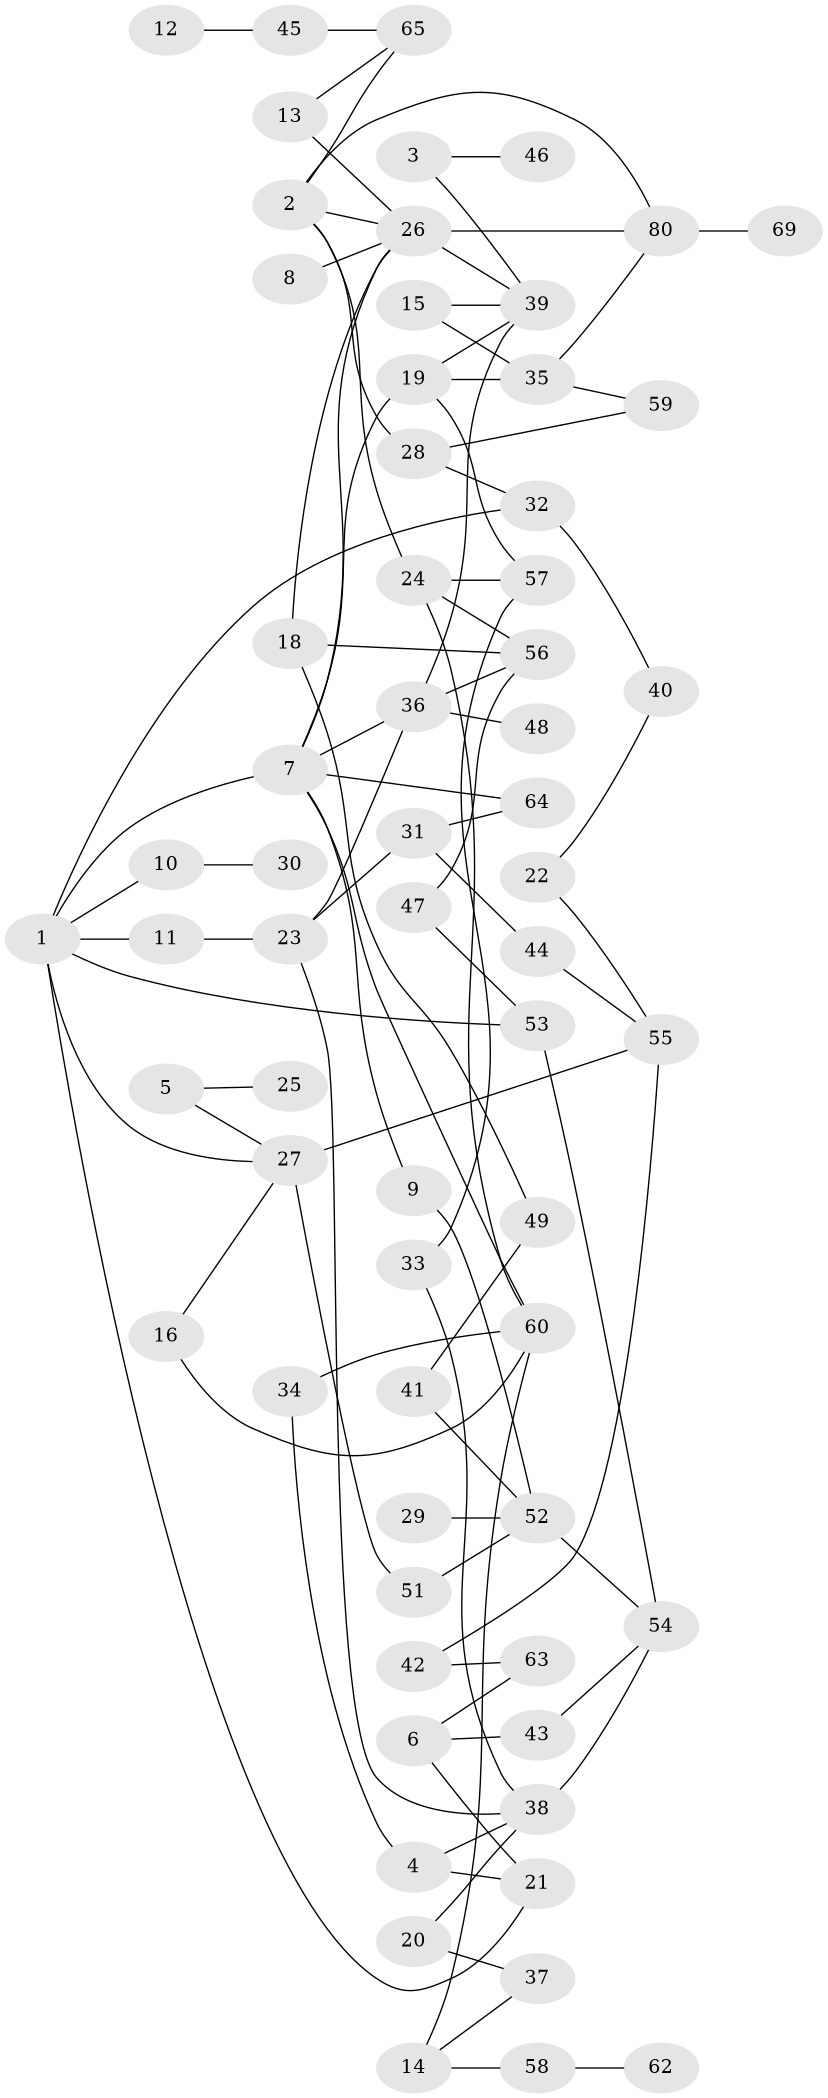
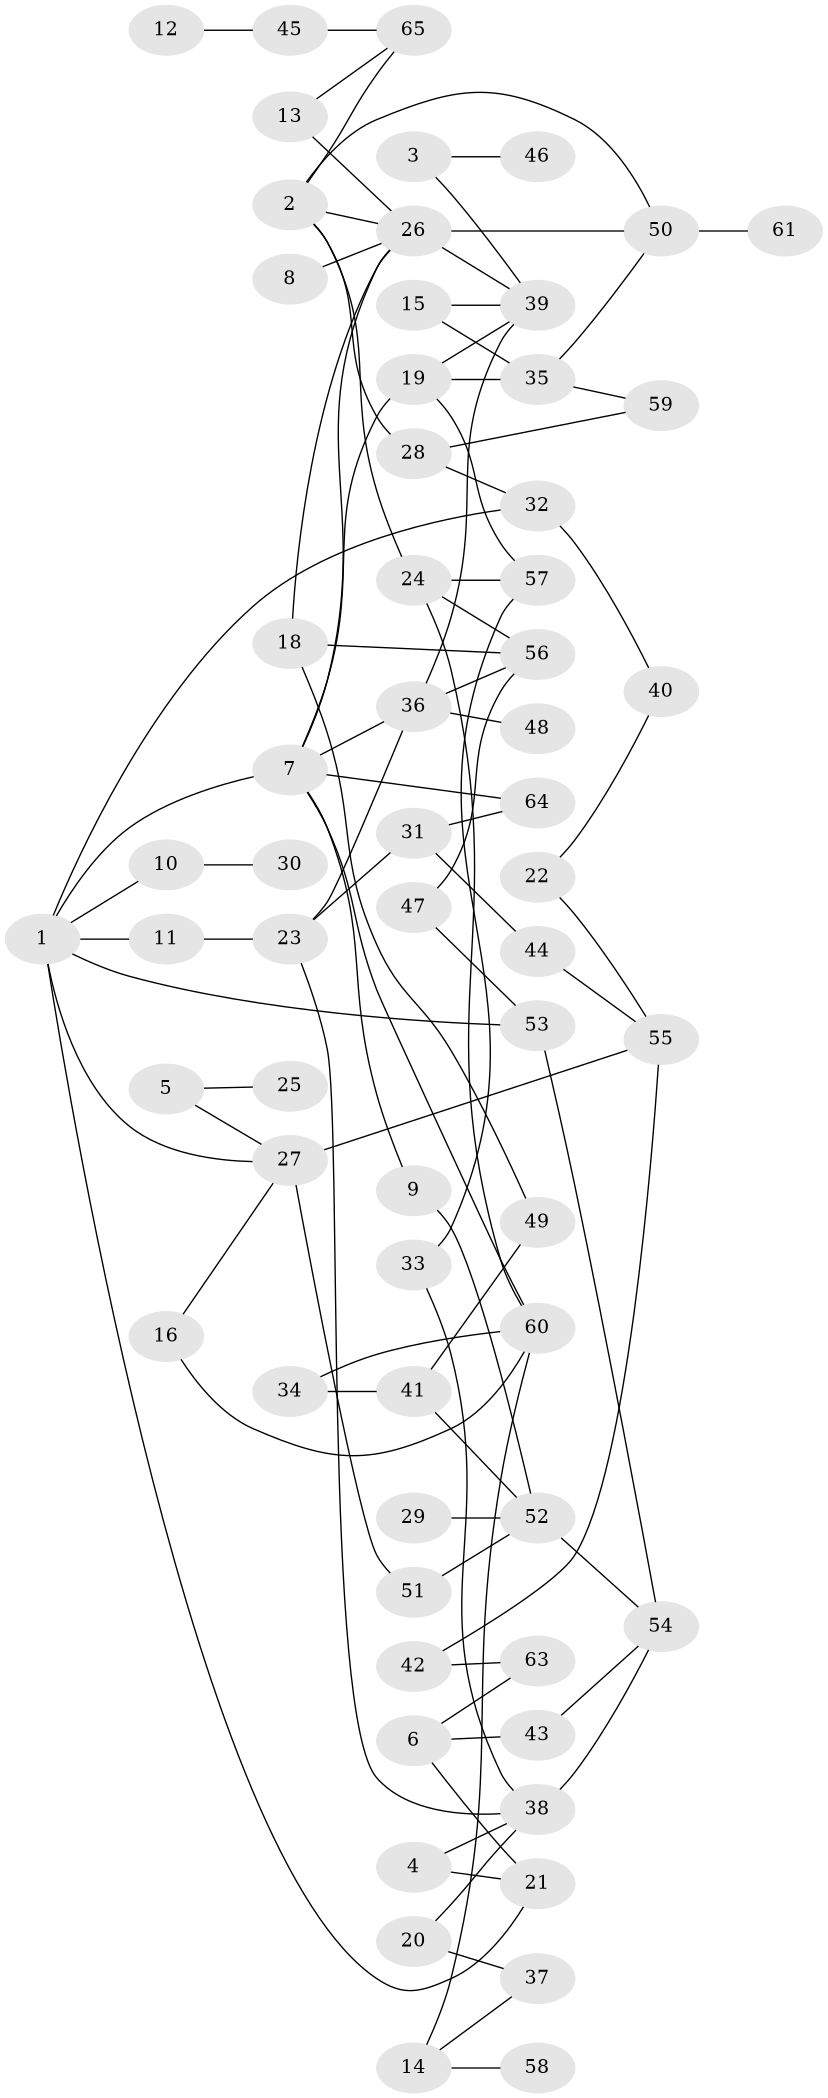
node "80": label "80" -> "50"
node "69": label "69" -> "61"
edge "34" -- "4": now "34" -- "41"
node "62": removed
